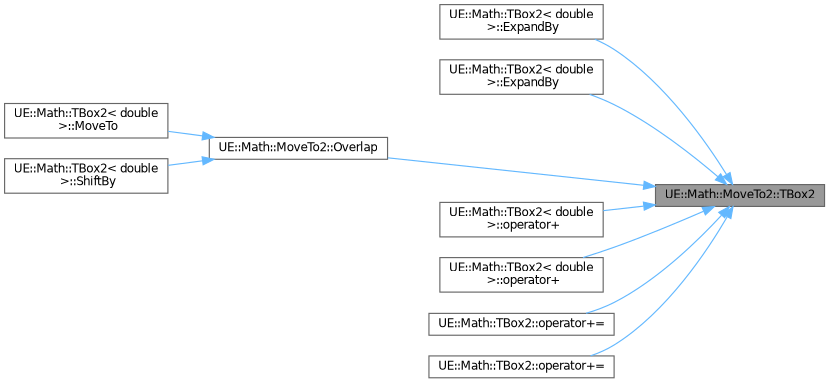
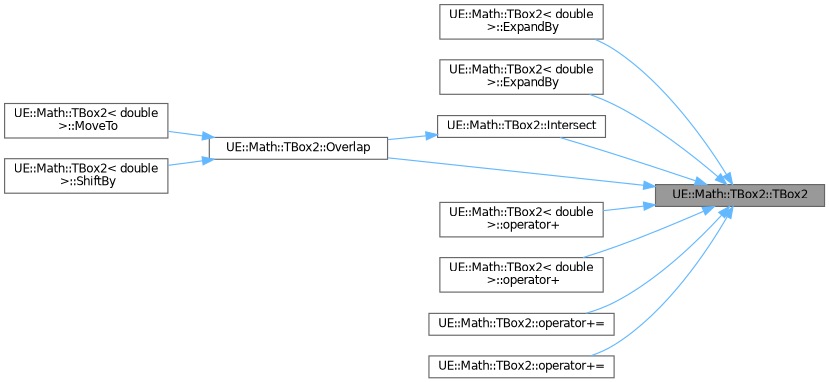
node "UE::Math::TBox2::Intersect": added
node "UE::Math::MoveTo2::Overlap": label "UE::Math::MoveTo2::Overlap" -> "UE::Math::TBox2::Overlap"
node "UE::Math::MoveTo2::TBox2": label "UE::Math::MoveTo2::TBox2" -> "UE::Math::TBox2::TBox2"
